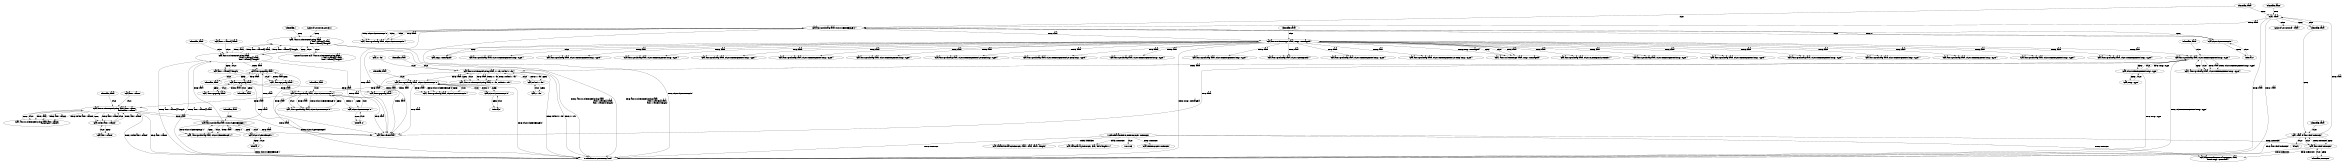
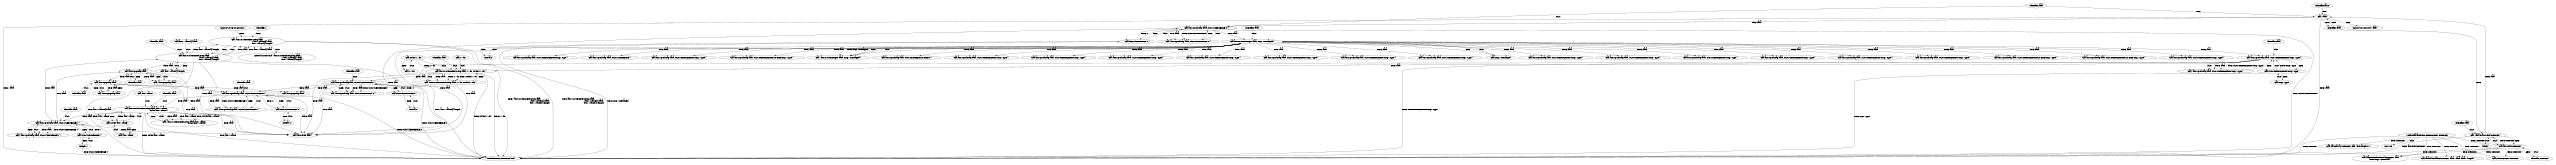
edge "(Call,asn1_write_OctetString(data, r->dn, strlen(r->dn)))" -> "(Call,strlen(r->dn))": removed, label "CFG:"
node "(Literal,1)": label "(Literal,1)" -> "(Integer,1)"
edge "(Call,asn1_init(mem_ctx))" -> "(Call,data_blob_talloc(mem_ctx, data->data, data->length))": added, label "DDG: mem_ctx"
edge "(Call,asn1_init(mem_ctx))" -> "(Call,TALLOC_CTX *mem_ctx)": added, label "DDG: mem_ctx"
